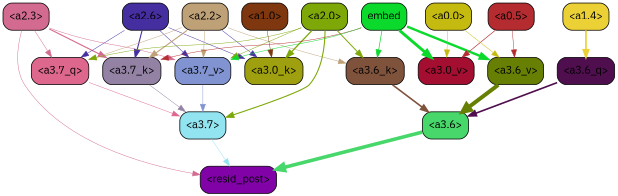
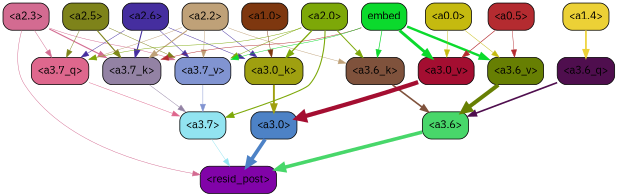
node "<a2.5>": added
node "<a3.0>": added
